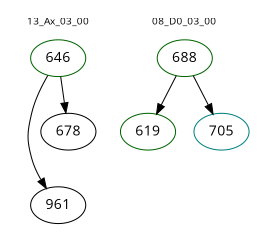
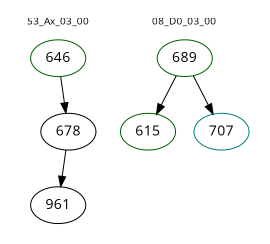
cluster "13_Ax_03_00": label "13_Ax_03_00" -> "53_Ax_03_00"
node "688": label "688" -> "689"
edge "646" -> "961": now "678" -> "961"
node "619": label "619" -> "615"
node "705": label "705" -> "707"
